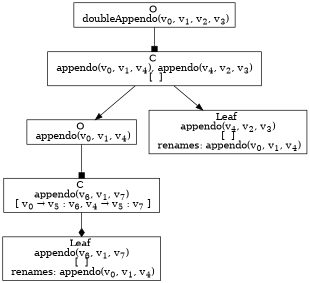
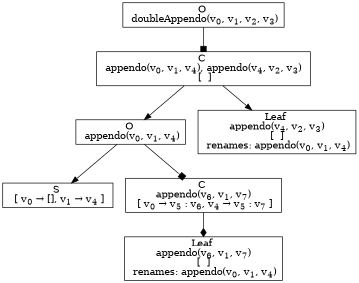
node "S": added
